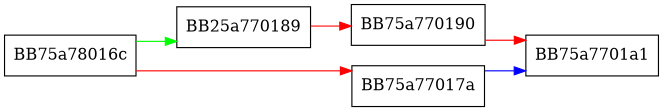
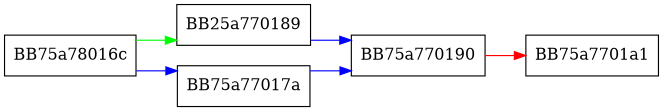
edge "BB25a770189" -> "BB75a770190": color red -> blue
edge "BB75a78016c" -> "BB75a77017a": color red -> blue
edge "BB75a77017a" -> "BB75a7701a1": now "BB75a77017a" -> "BB75a770190"
